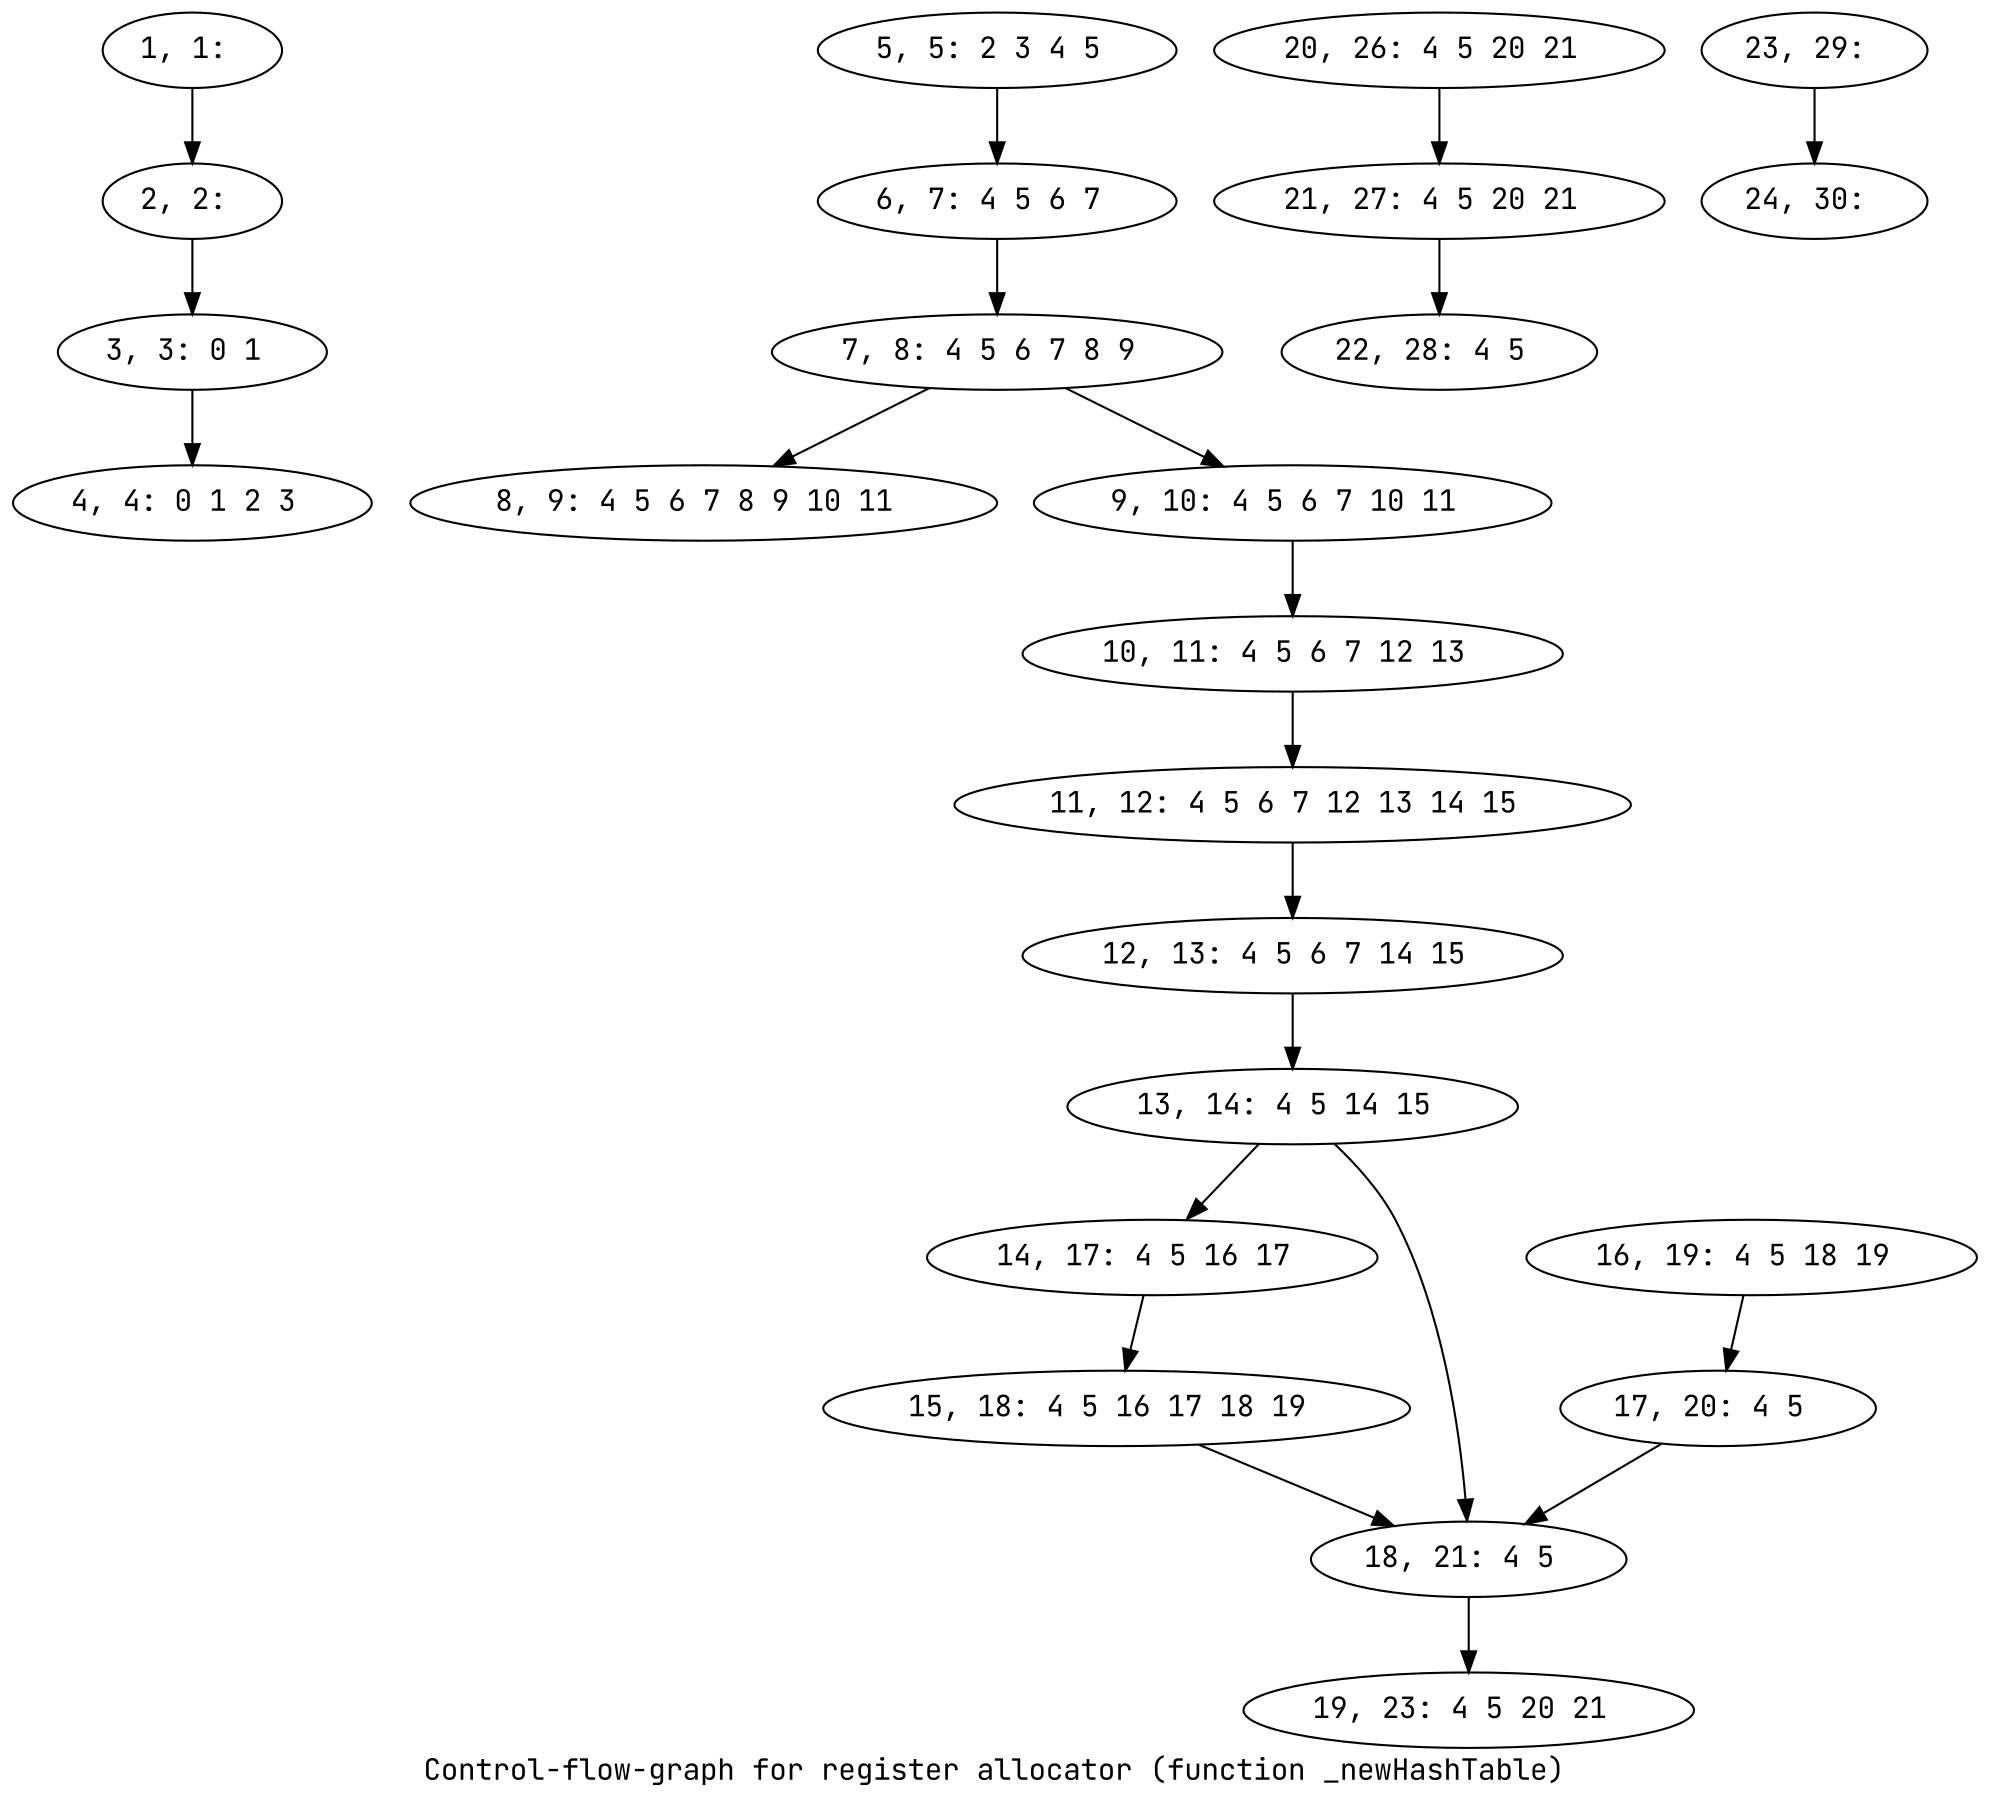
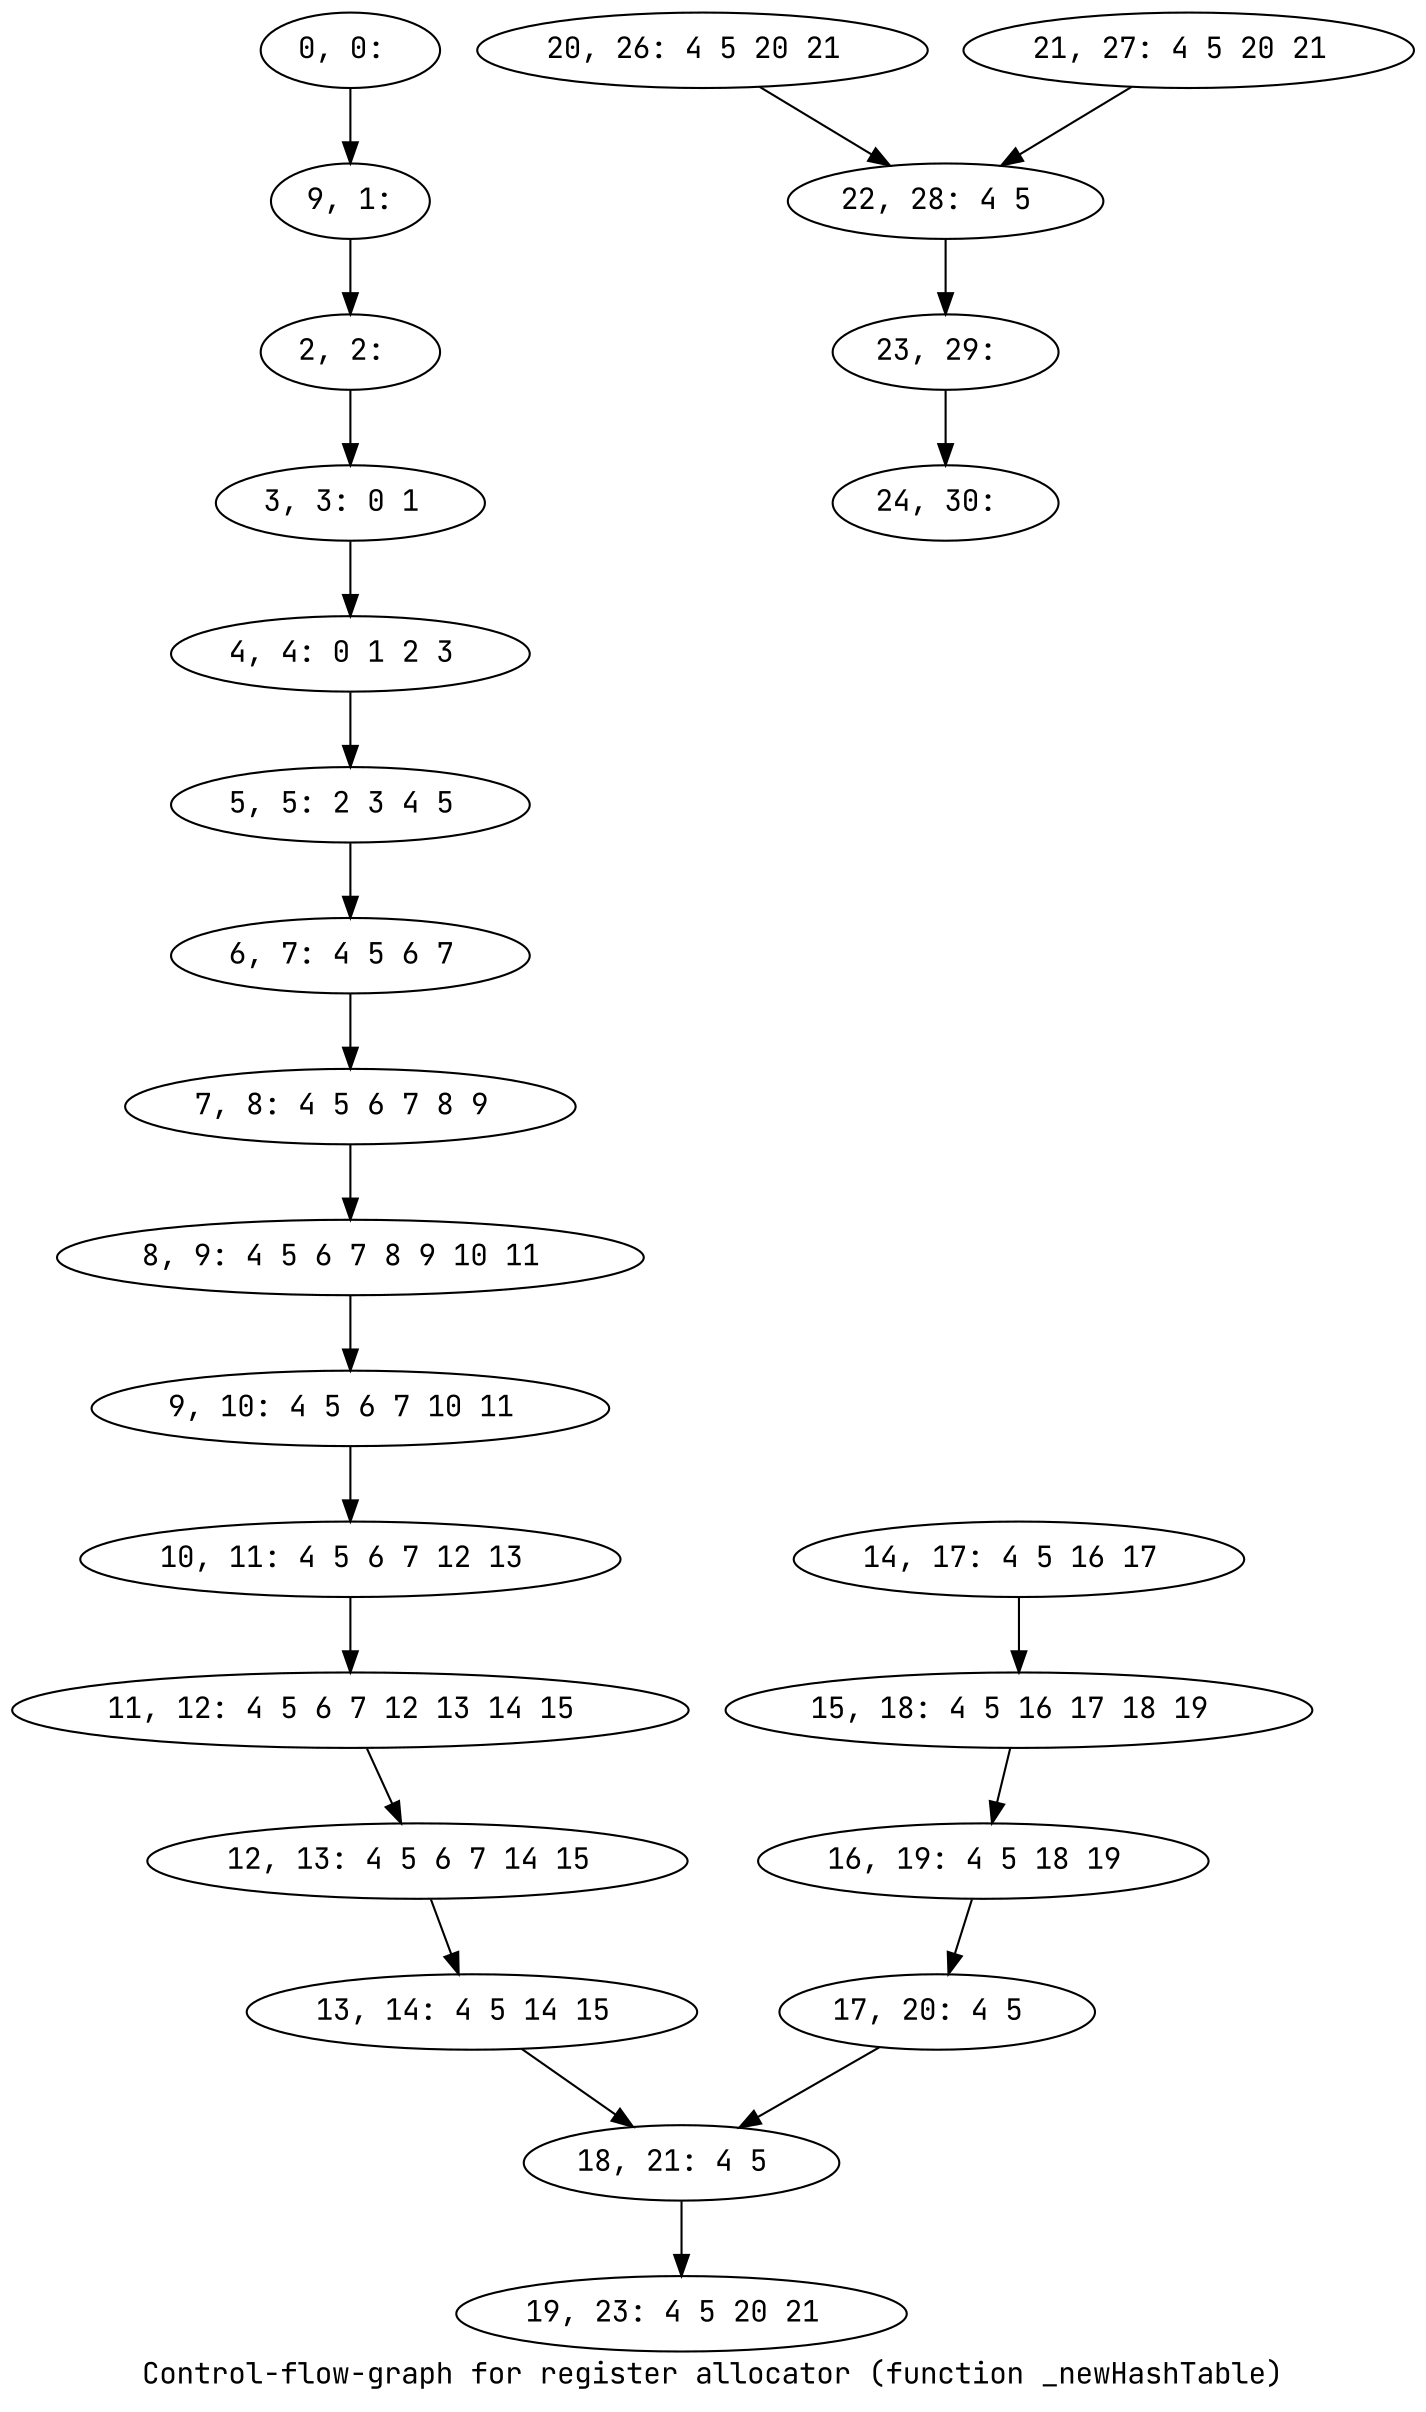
node "1, 1:": label "1, 1:" -> "9, 1:"
node "0, 0:": added
edge "20, 26: 4 5 20 21" -> "21, 27: 4 5 20 21": now "20, 26: 4 5 20 21" -> "22, 28: 4 5"
edge "22, 28: 4 5" -> "23, 29:": added
edge "7, 8: 4 5 6 7 8 9" -> "9, 10: 4 5 6 7 10 11": now "8, 9: 4 5 6 7 8 9 10 11" -> "9, 10: 4 5 6 7 10 11"
edge "4, 4: 0 1 2 3" -> "5, 5: 2 3 4 5": added
edge "13, 14: 4 5 14 15" -> "14, 17: 4 5 16 17": removed
edge "15, 18: 4 5 16 17 18 19" -> "18, 21: 4 5": now "15, 18: 4 5 16 17 18 19" -> "16, 19: 4 5 18 19"
